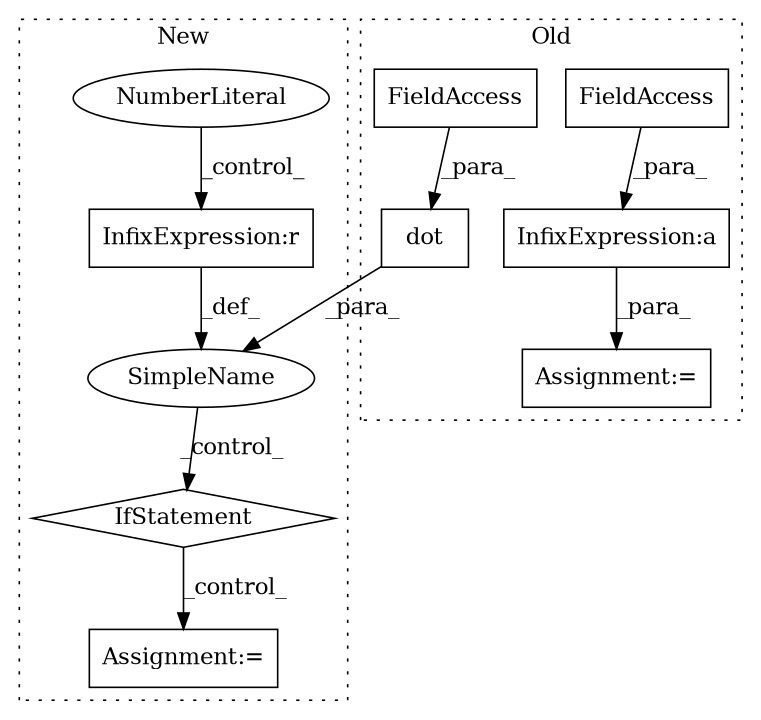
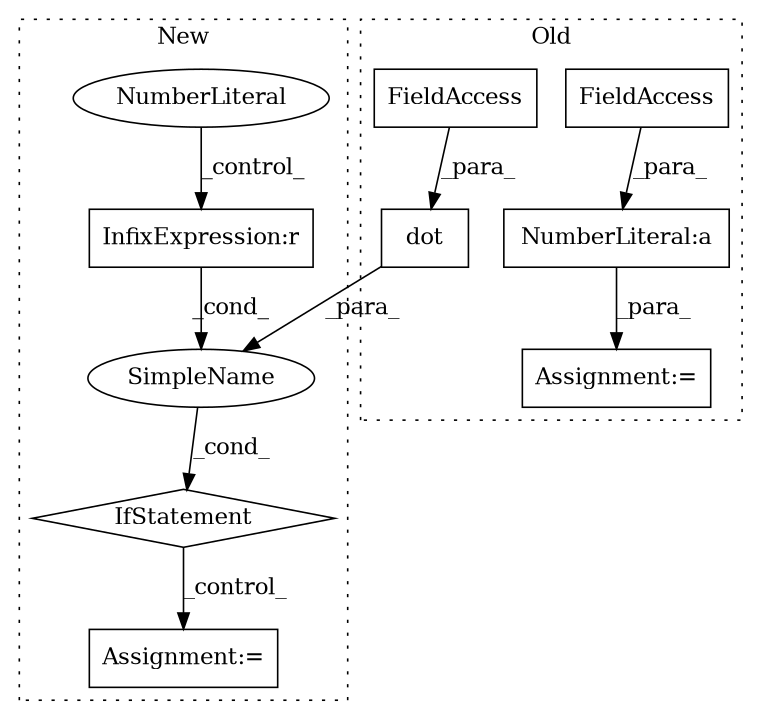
node "InfixExpression:a": label "InfixExpression:a" -> "NumberLiteral:a"
edge "InfixExpression:r" -> "SimpleName": label "_def_" -> "_cond_"
edge "SimpleName" -> "IfStatement": label "_control_" -> "_cond_"
